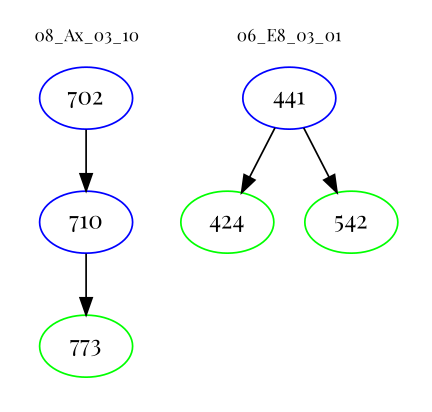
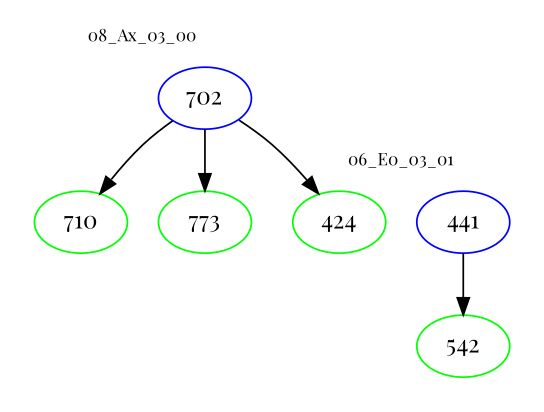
cluster "08_Ax_03_10": label "08_Ax_03_10" -> "08_Ax_03_00"
cluster "06_E8_03_01": label "06_E8_03_01" -> "06_E0_03_01"
edge "441" -> "424": now "702" -> "424"
node "710": color blue -> green
edge "710" -> "773": now "702" -> "773"
